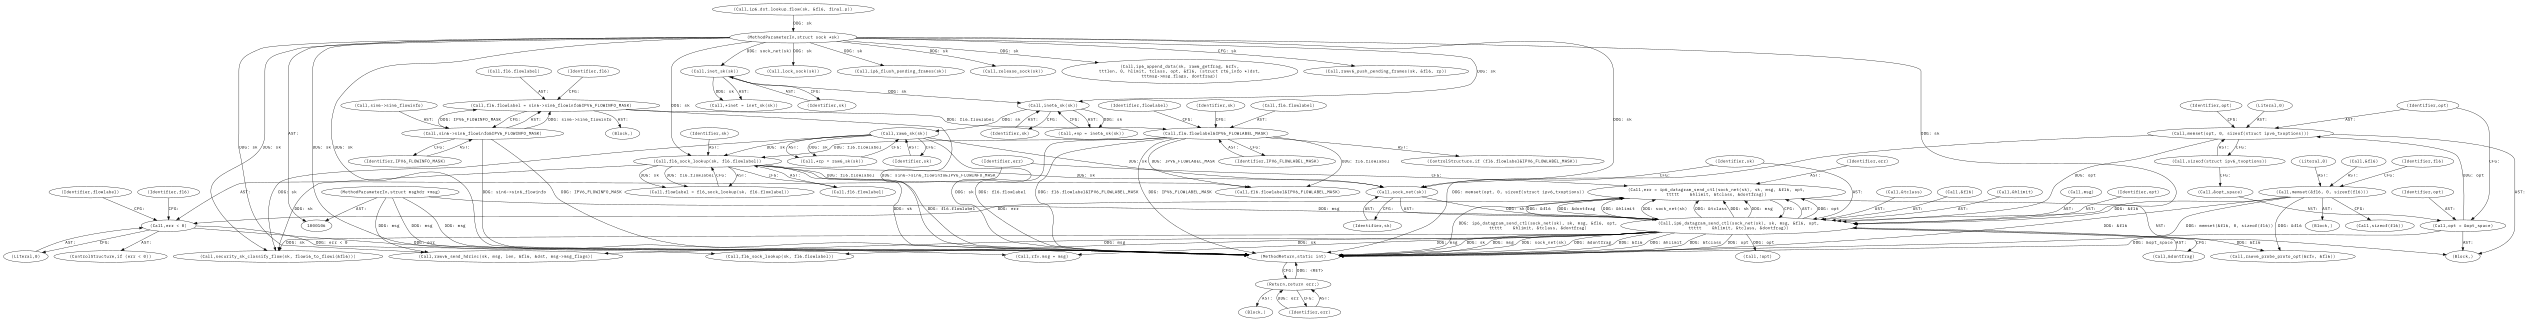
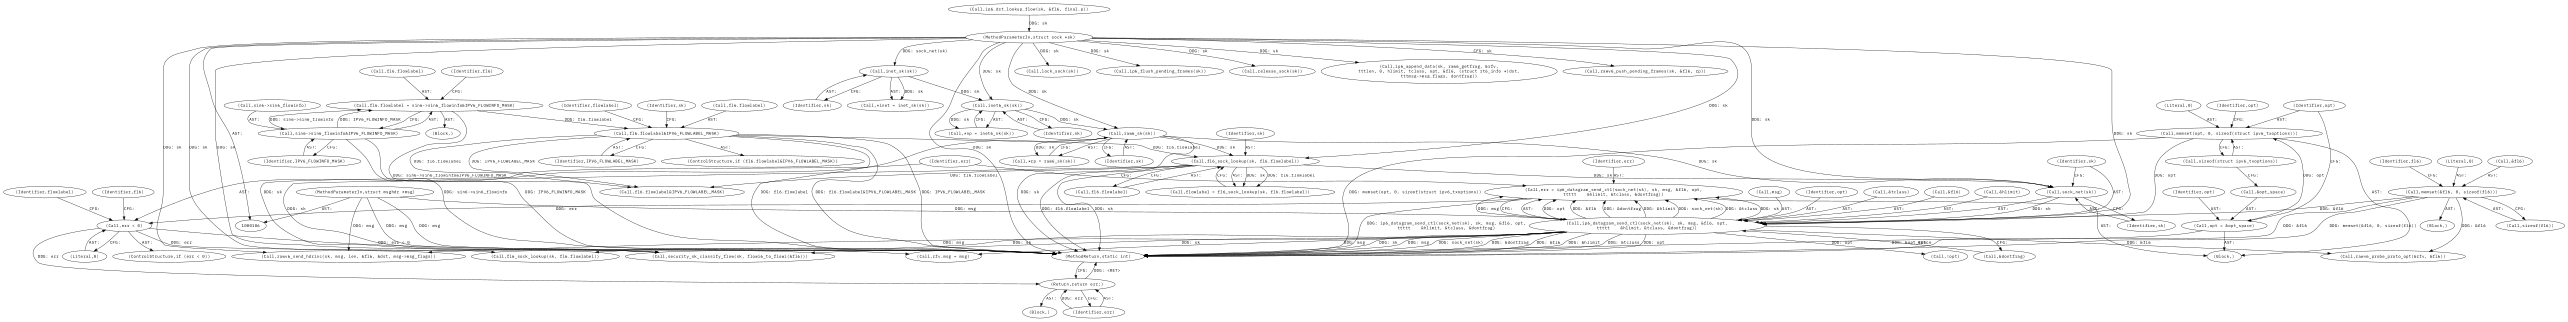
edge "(MethodParameterIn,struct sock *sk)" -> "(Call,raw6_sk(sk))": added, label "DDG: sk"
edge "(Call,sizeof(fl6))" -> "(Call,memset(&fl6, 0, sizeof(fl6)))": added, label "AST:"
edge "(Call,err < 0)" -> "(Return,return err;)": added, label "DDG: err"
